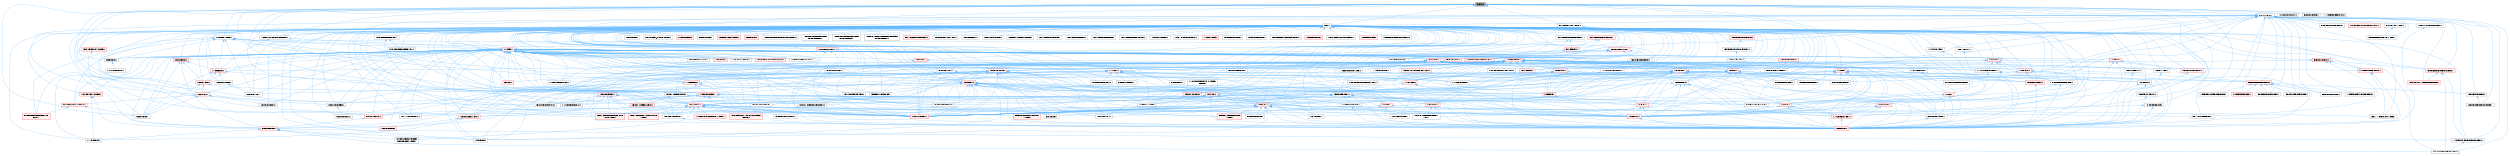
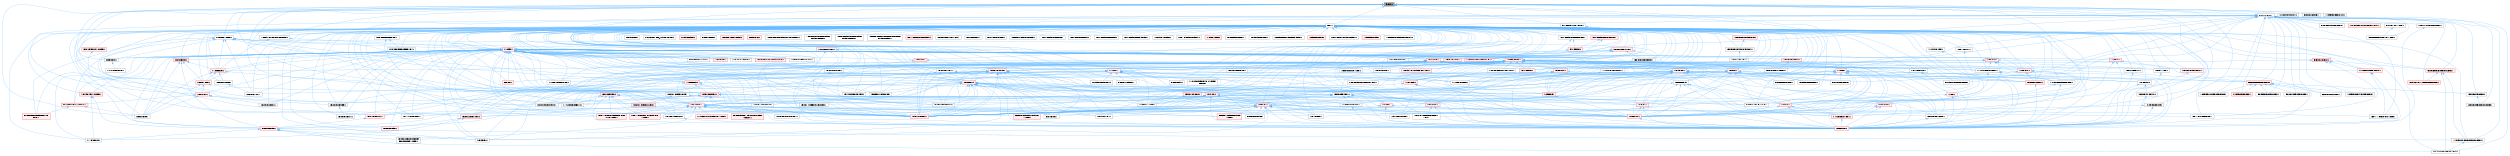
node "SKeySelector_AnimDynamics.h": label "SKeySelector_AnimDynamics.h" -> "AnimGraphNode_AnimDynamics.h"
